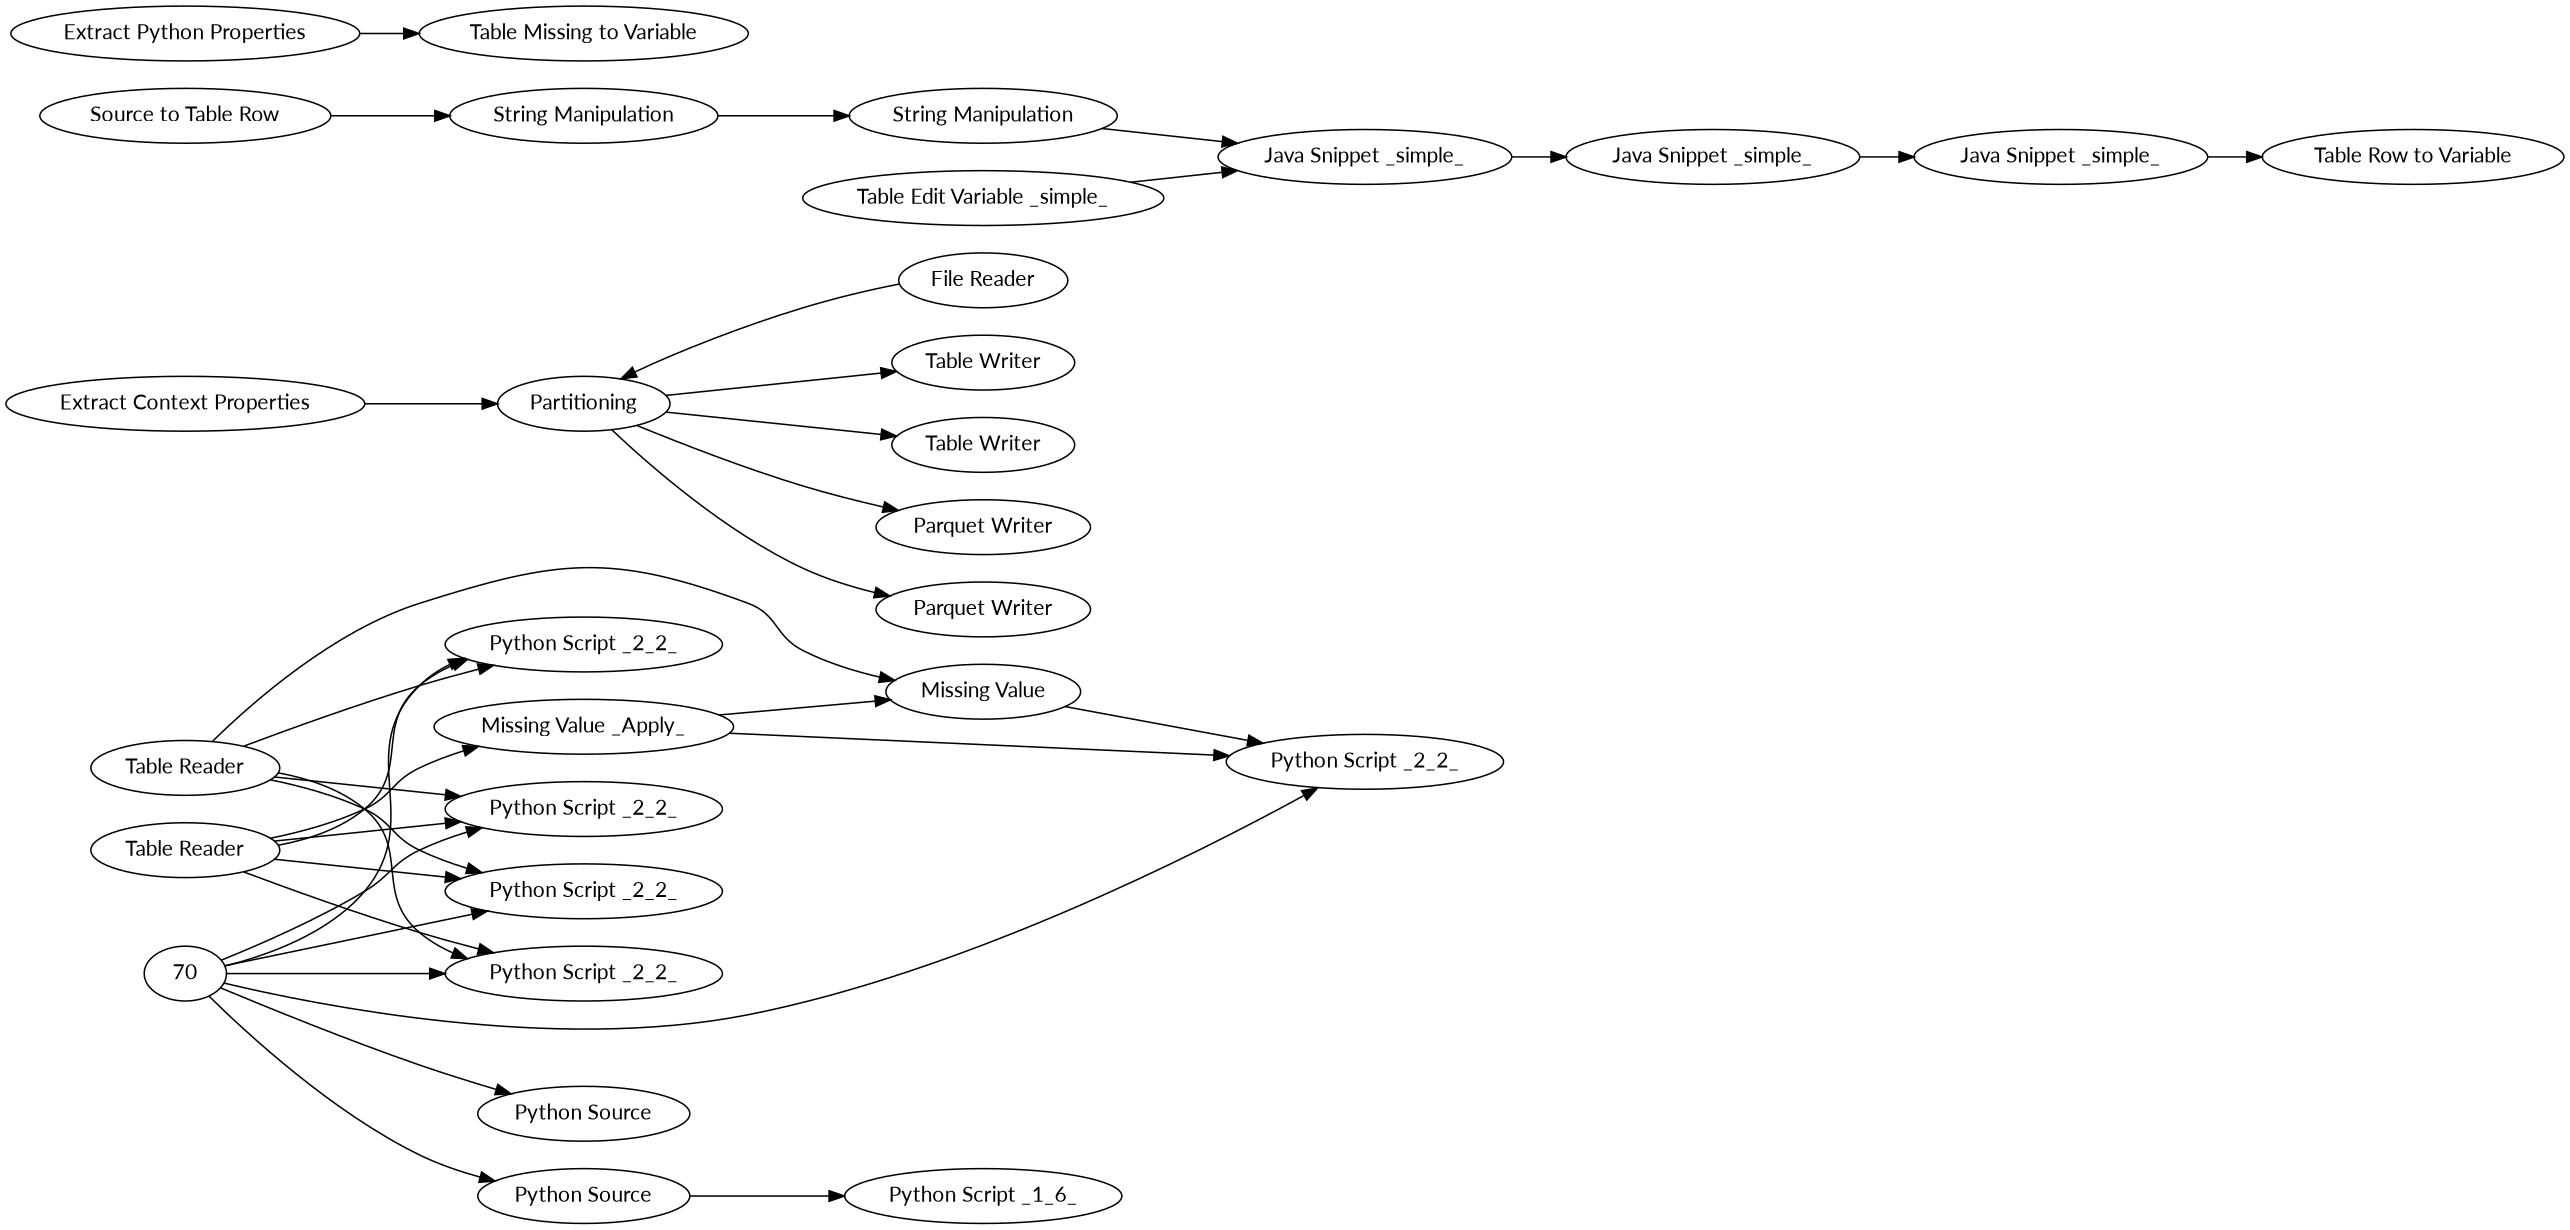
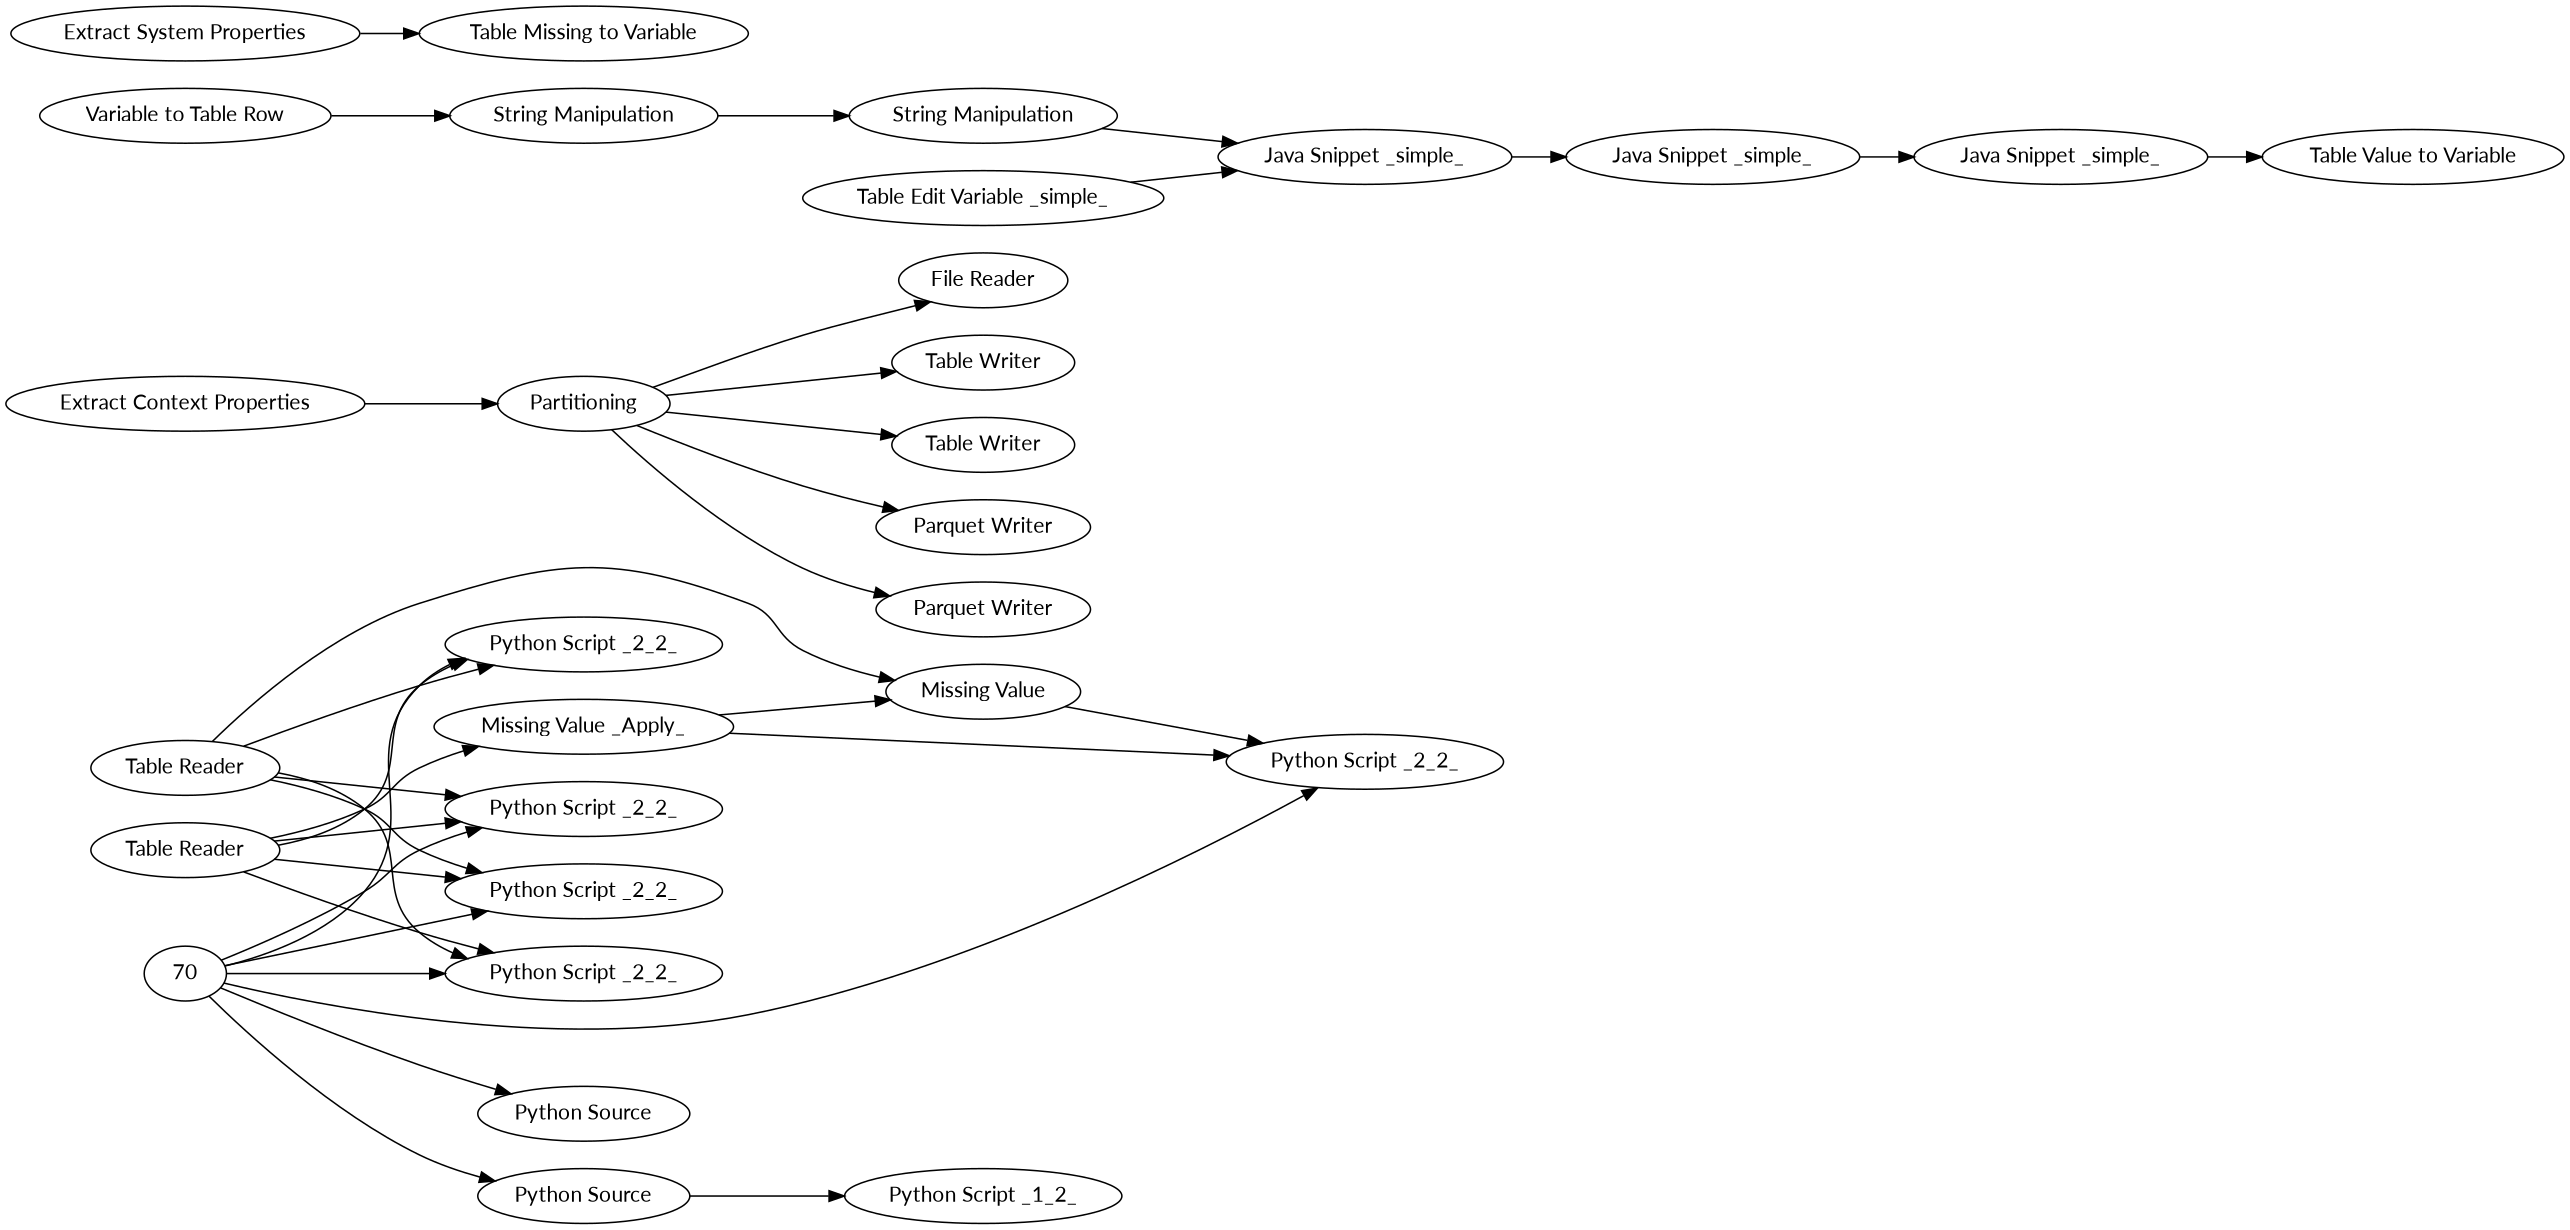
node "Extract Python Properties": label "Extract Python Properties" -> "Extract System Properties"
node "Source to Table Row": label "Source to Table Row" -> "Variable to Table Row"
node "Table Row to Variable": label "Table Row to Variable" -> "Table Value to Variable"
edge "File Reader" -> "Partitioning": reversed
node "Python Script _1_6_": label "Python Script _1_6_" -> "Python Script _1_2_"
